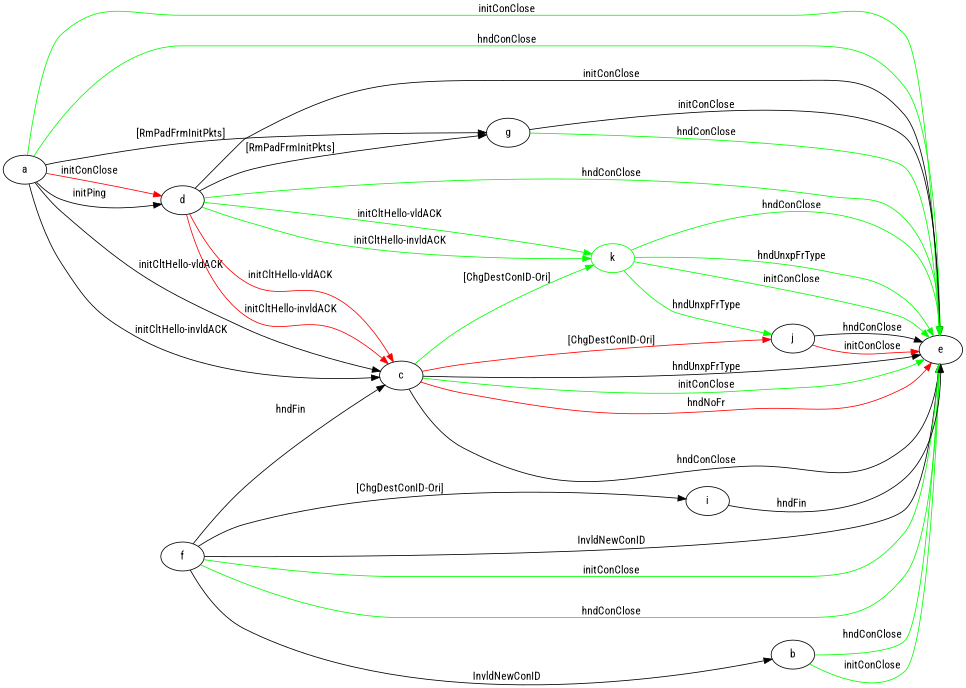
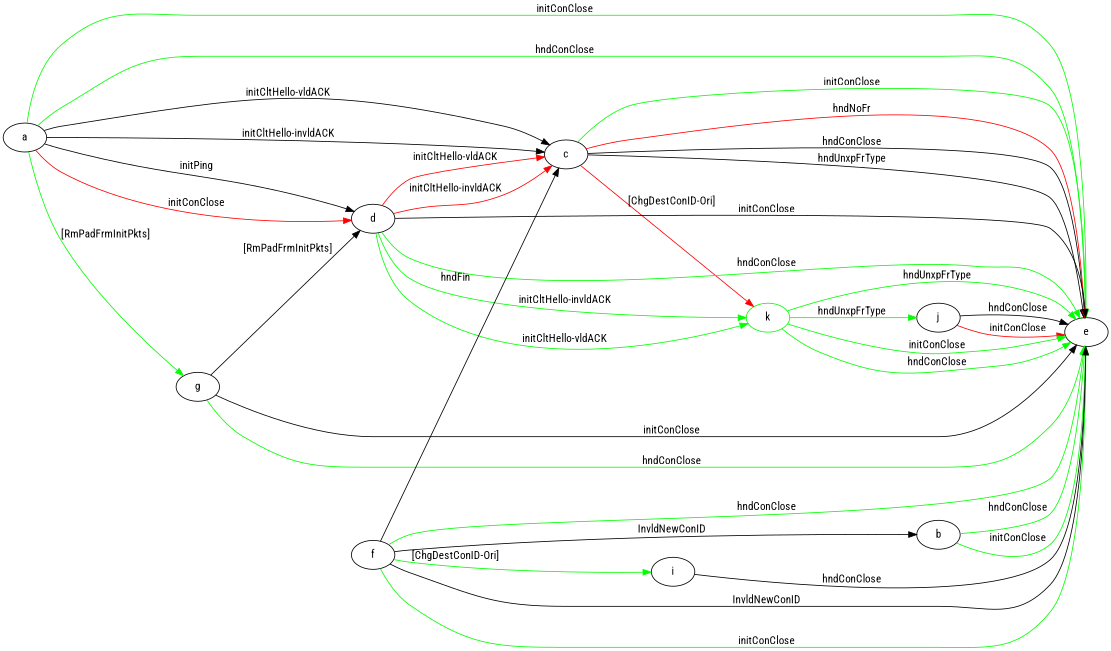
edge "a" -> "g": color black -> green
edge "d" -> "g": reversed
edge "c" -> "k": color green -> red
edge "c" -> "j": removed, label "[ChgDestConID-Ori]"
edge "f" -> "i": color black -> green
edge "i" -> "e": label "hndFin " -> "hndConClose "
